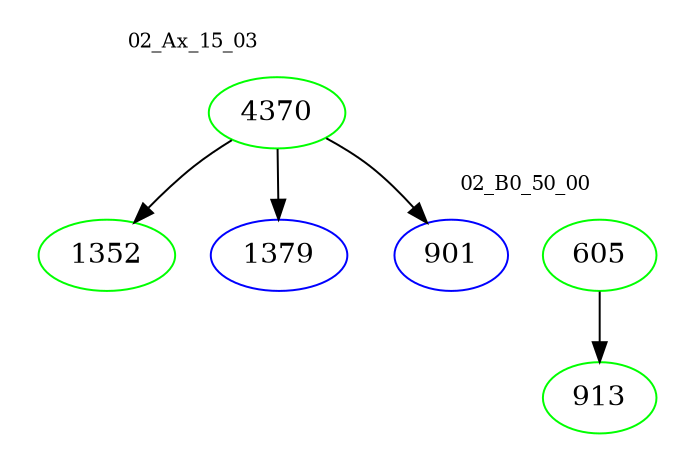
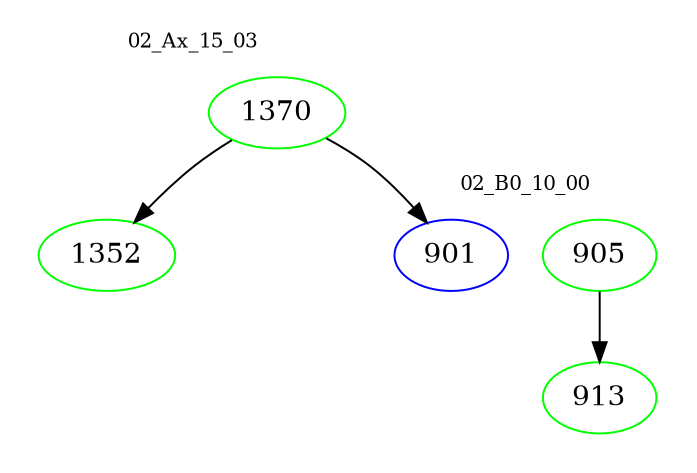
node "4370": label "4370" -> "1370"
cluster "02_B0_50_00": label "02_B0_50_00" -> "02_B0_10_00"
node "1379": removed
node "605": label "605" -> "905"
